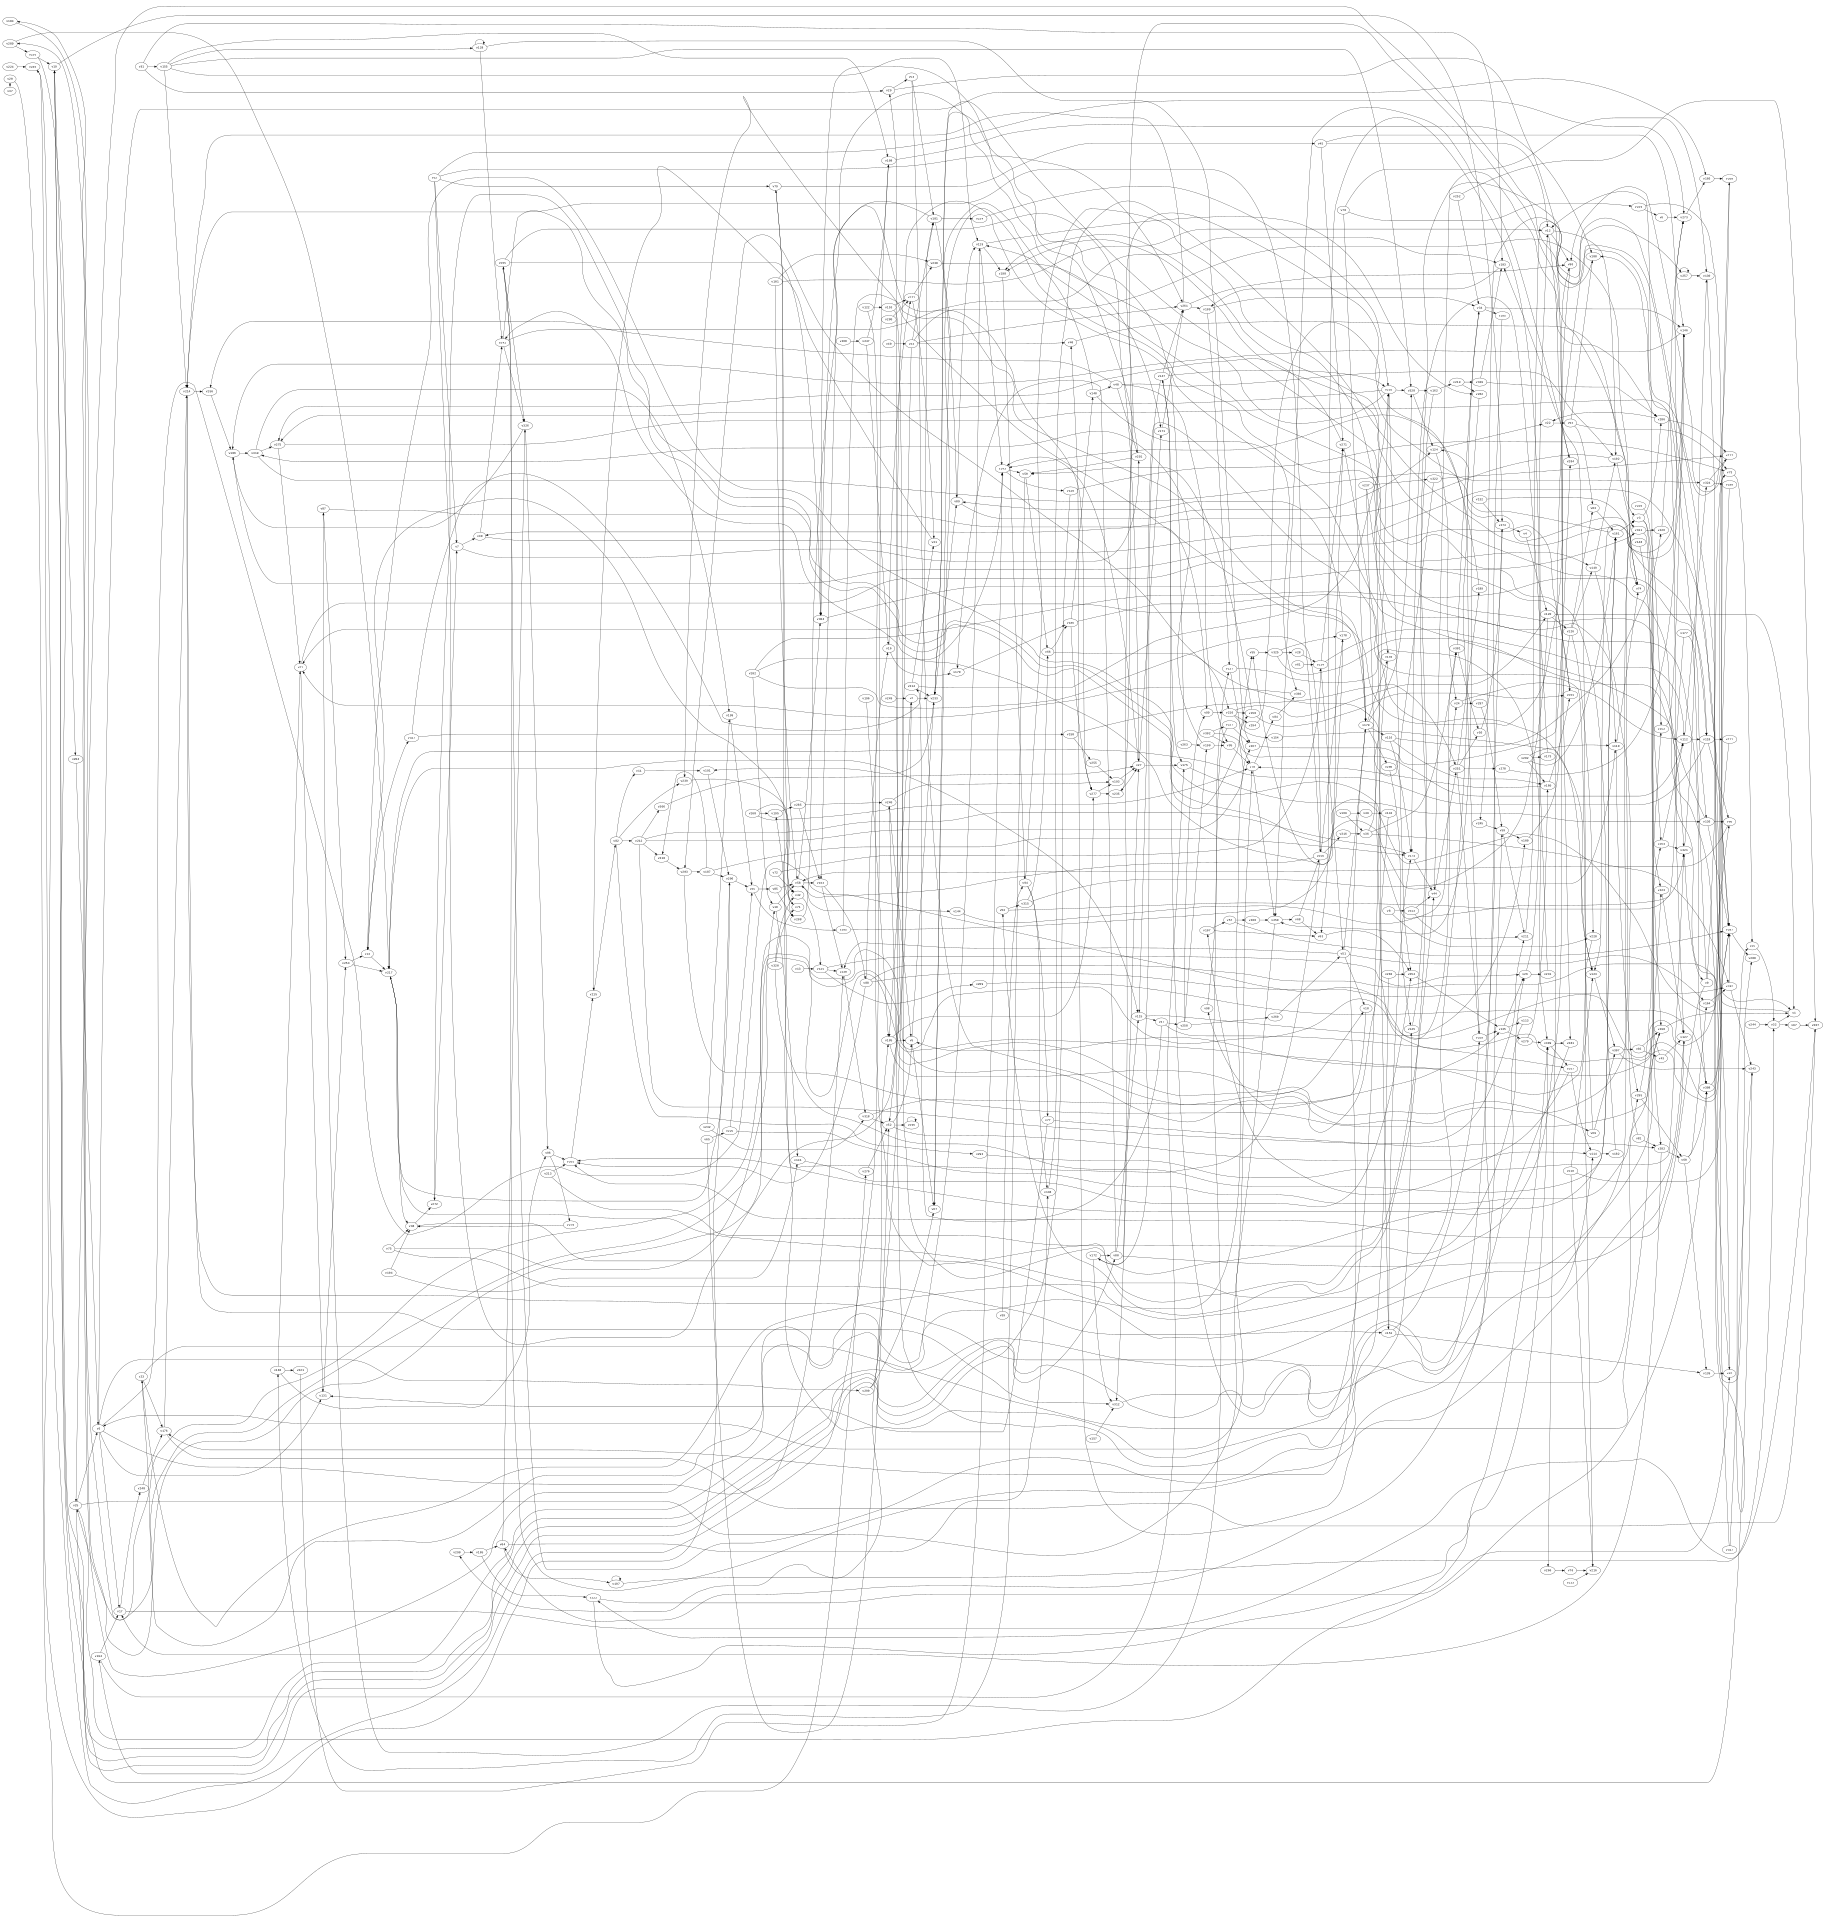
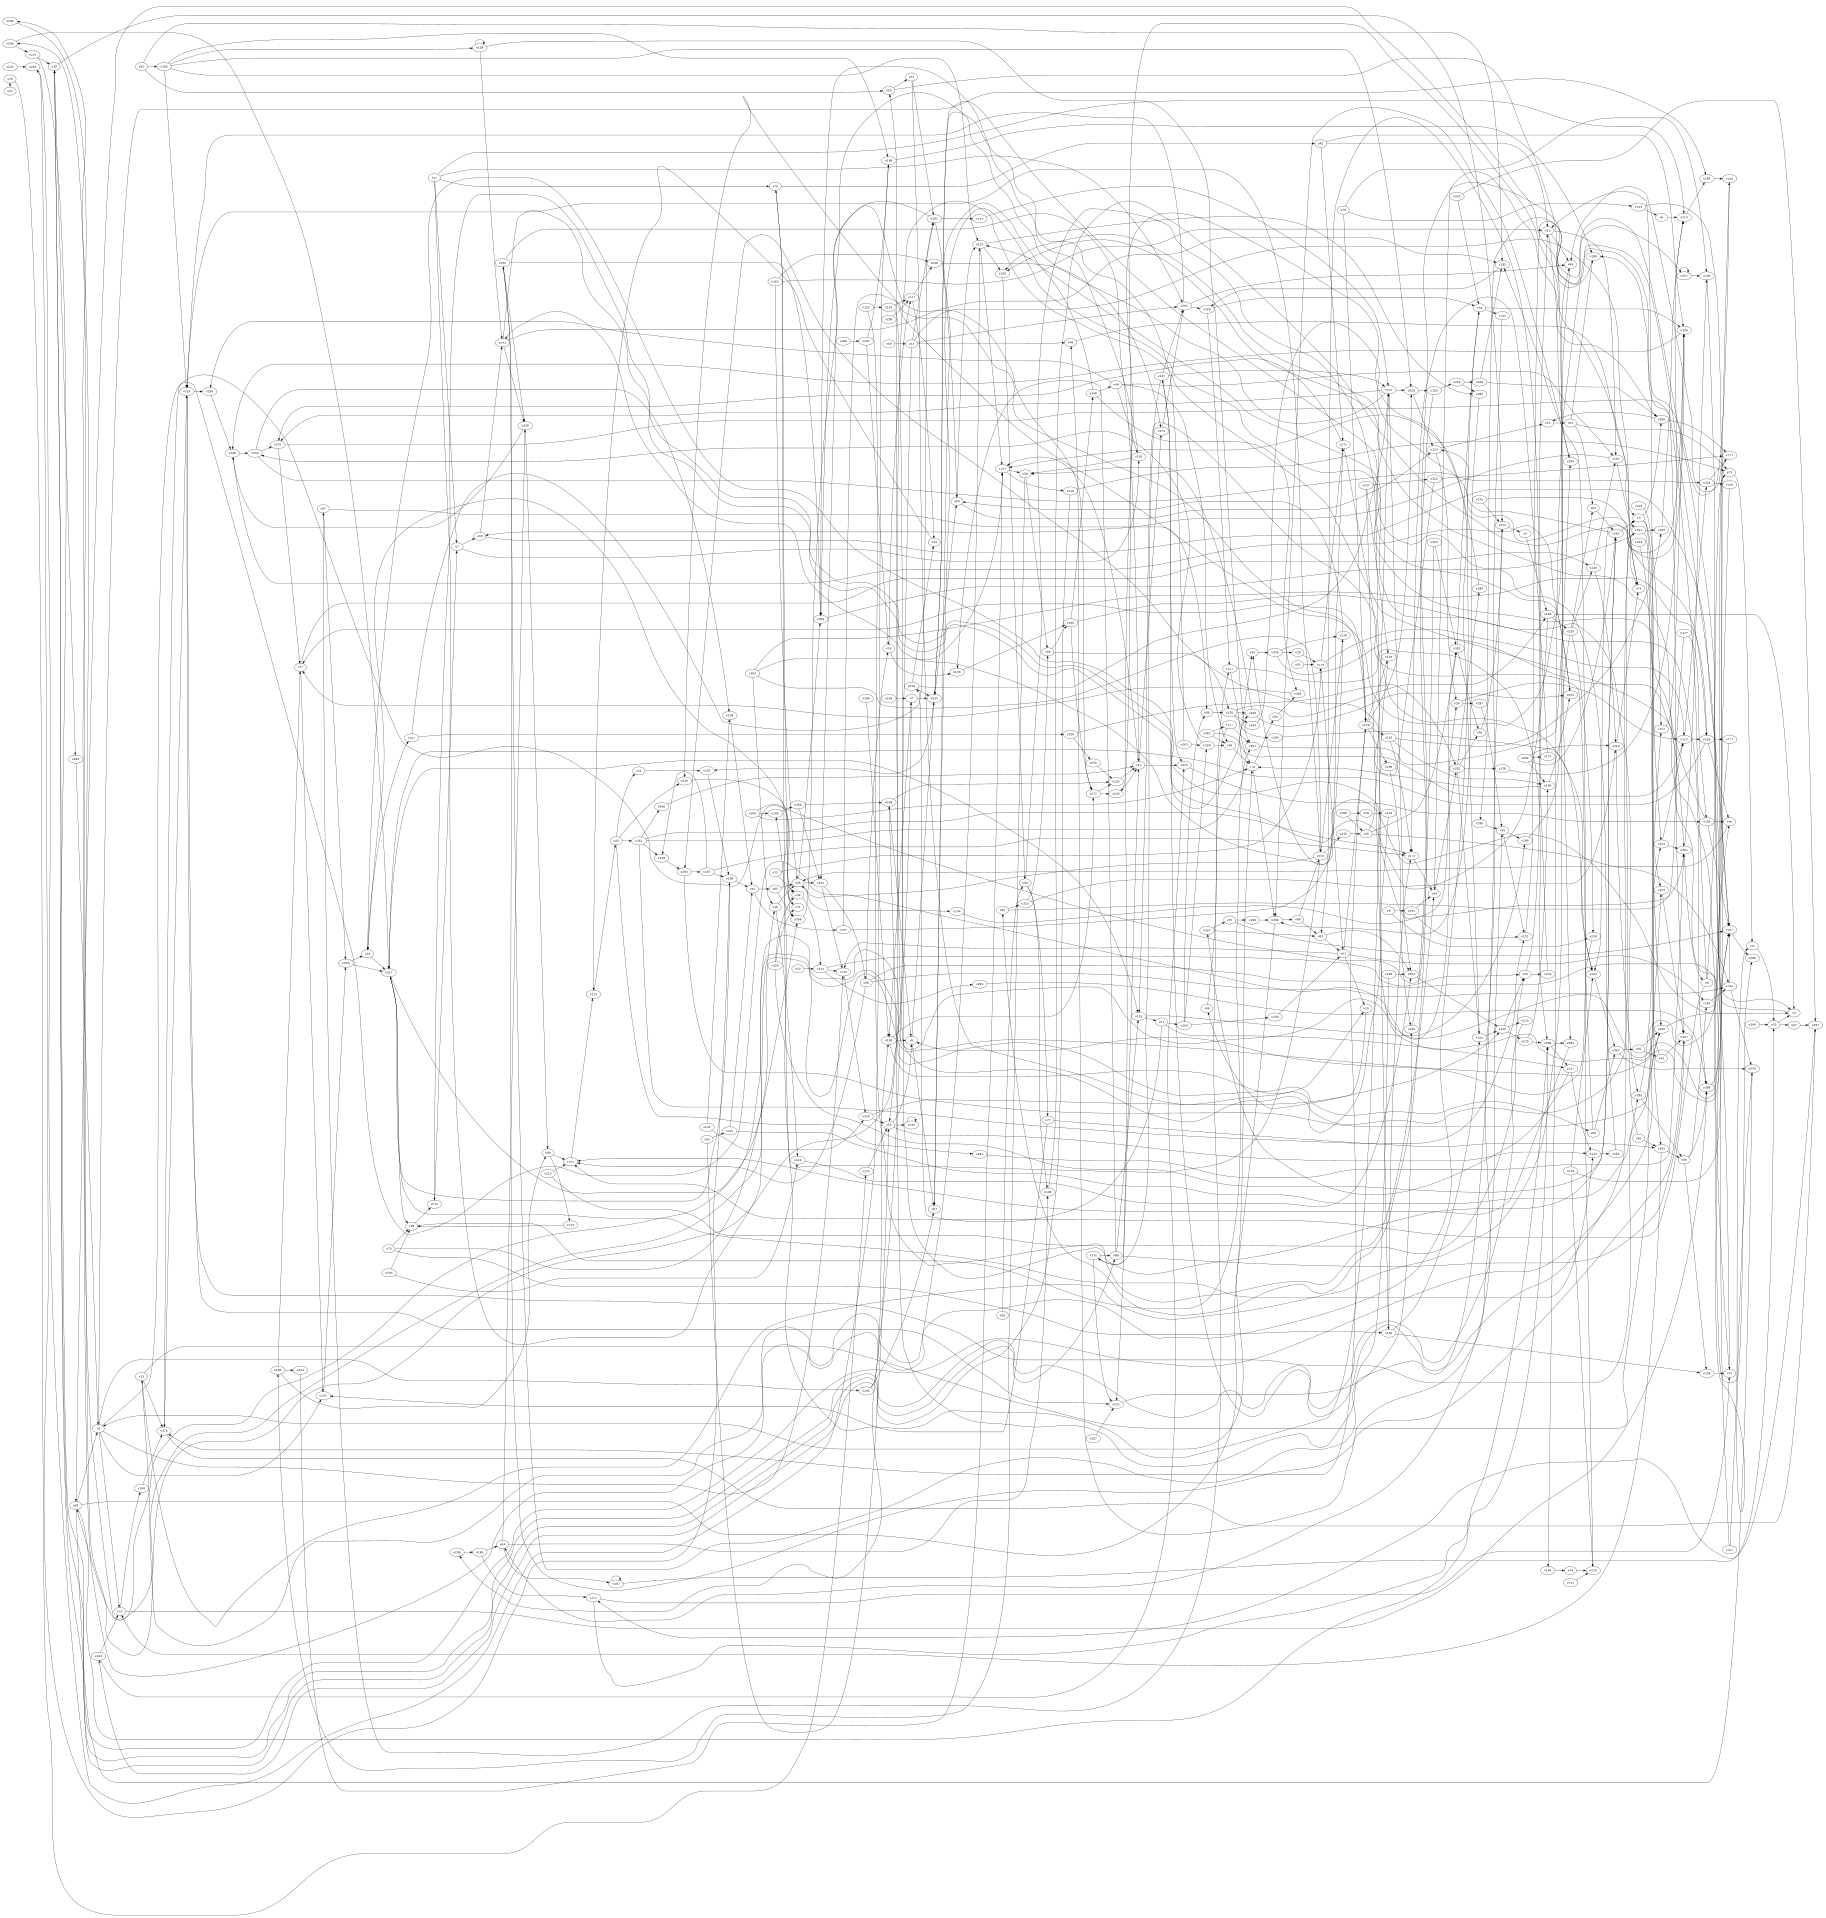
node "v323": added
edge "v63" -> "v51": added
edge "v217" -> "v208": added
